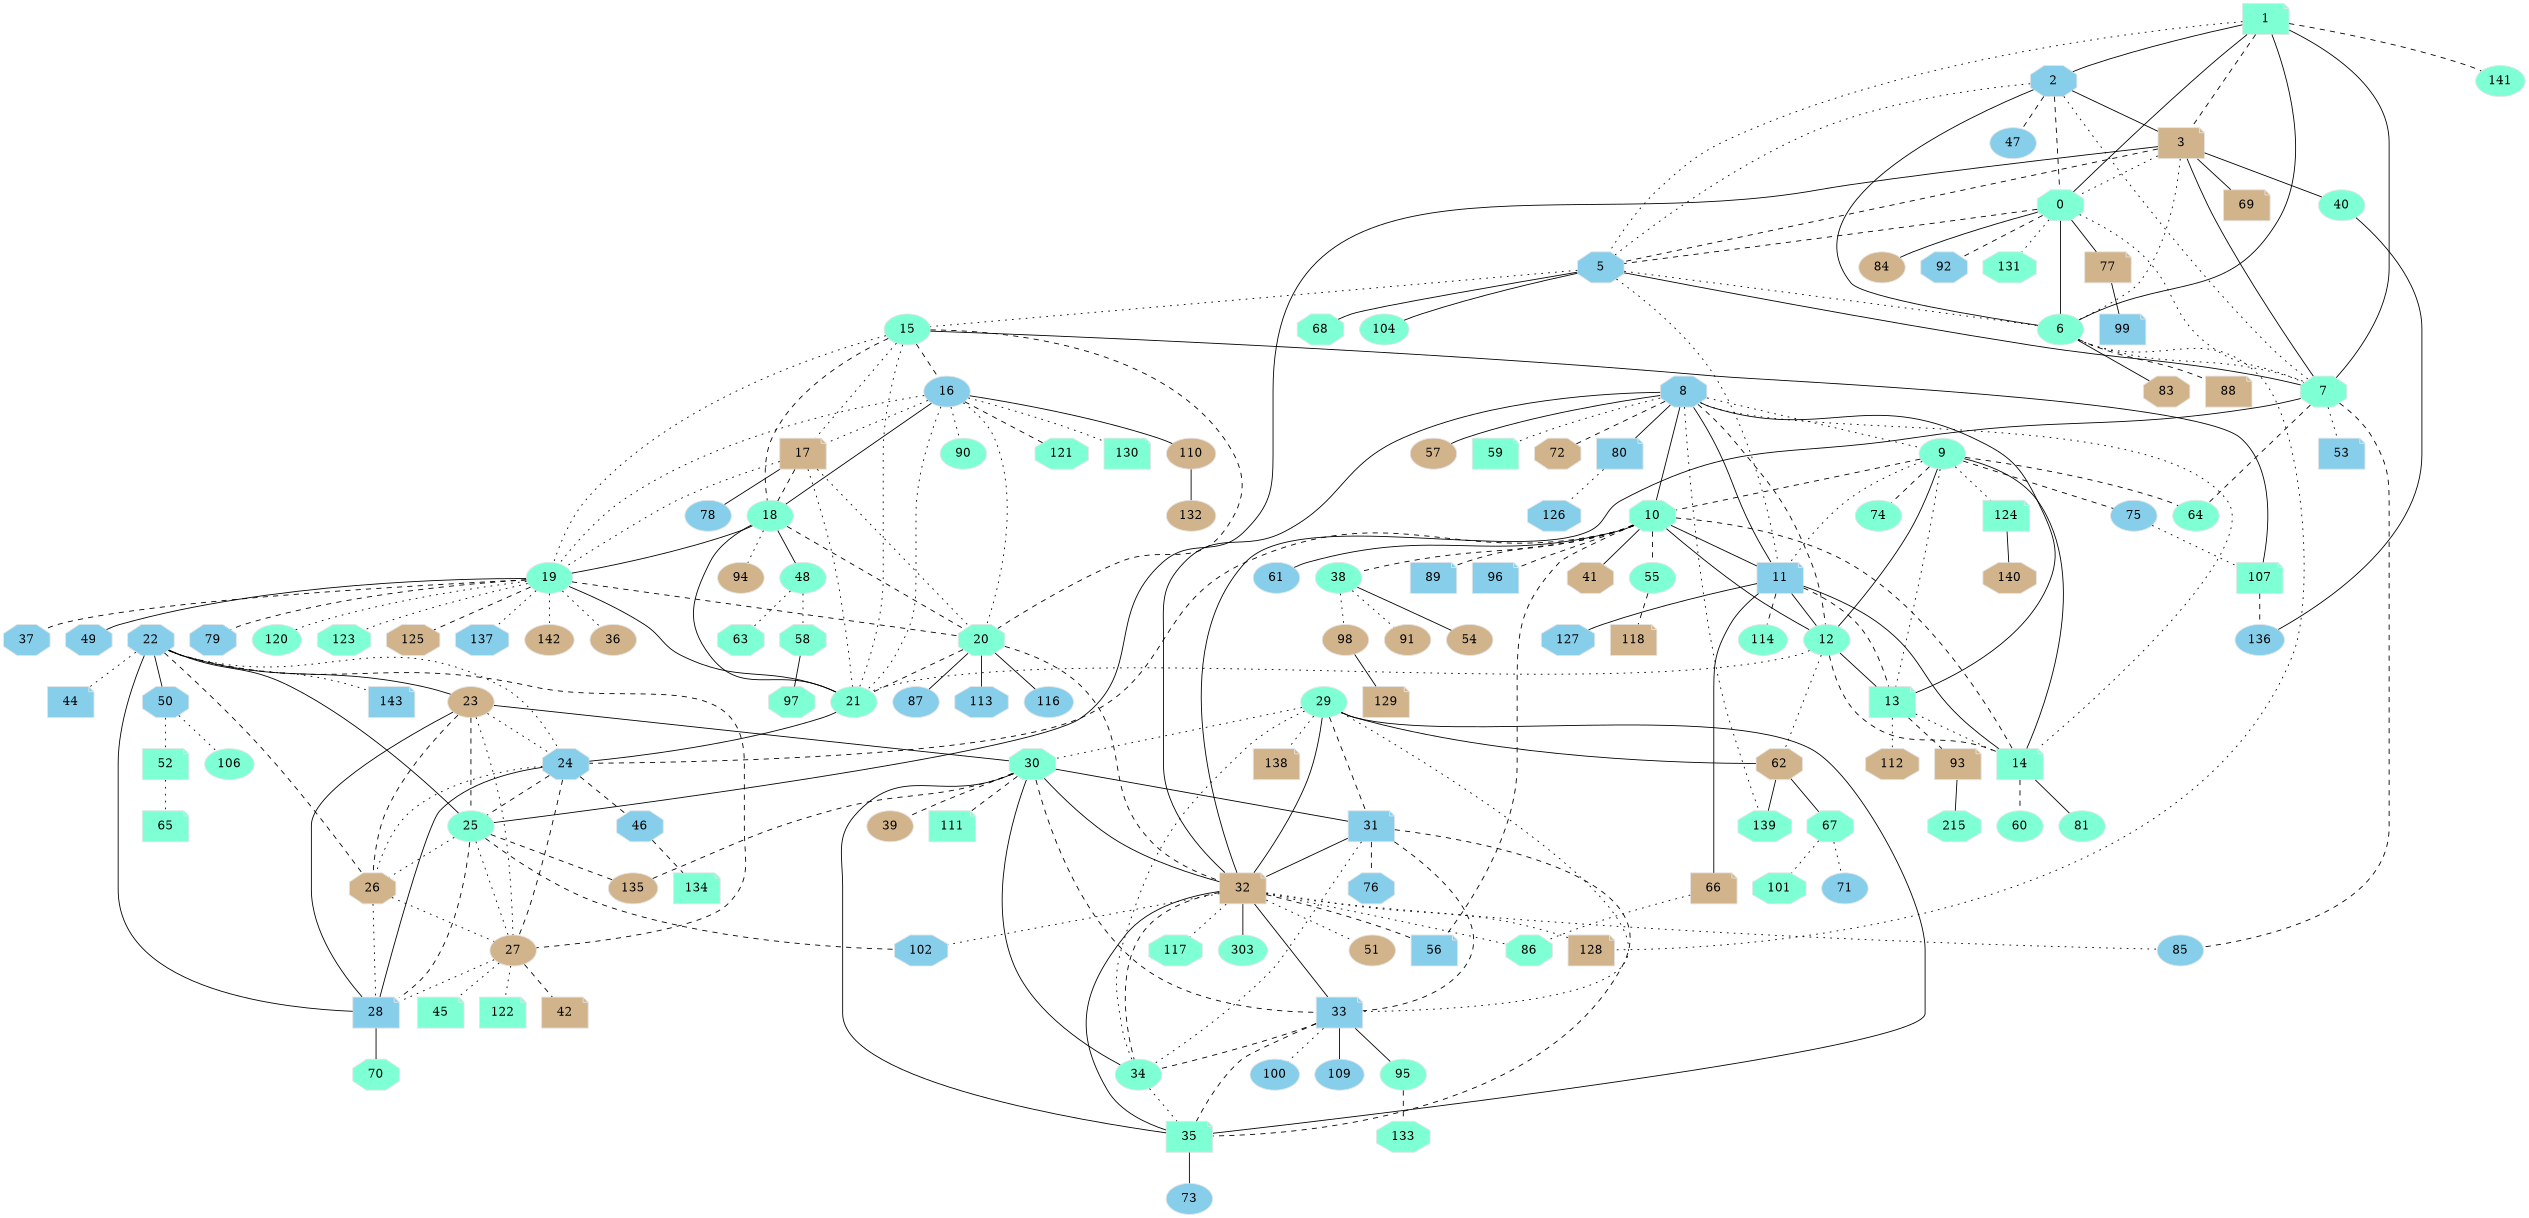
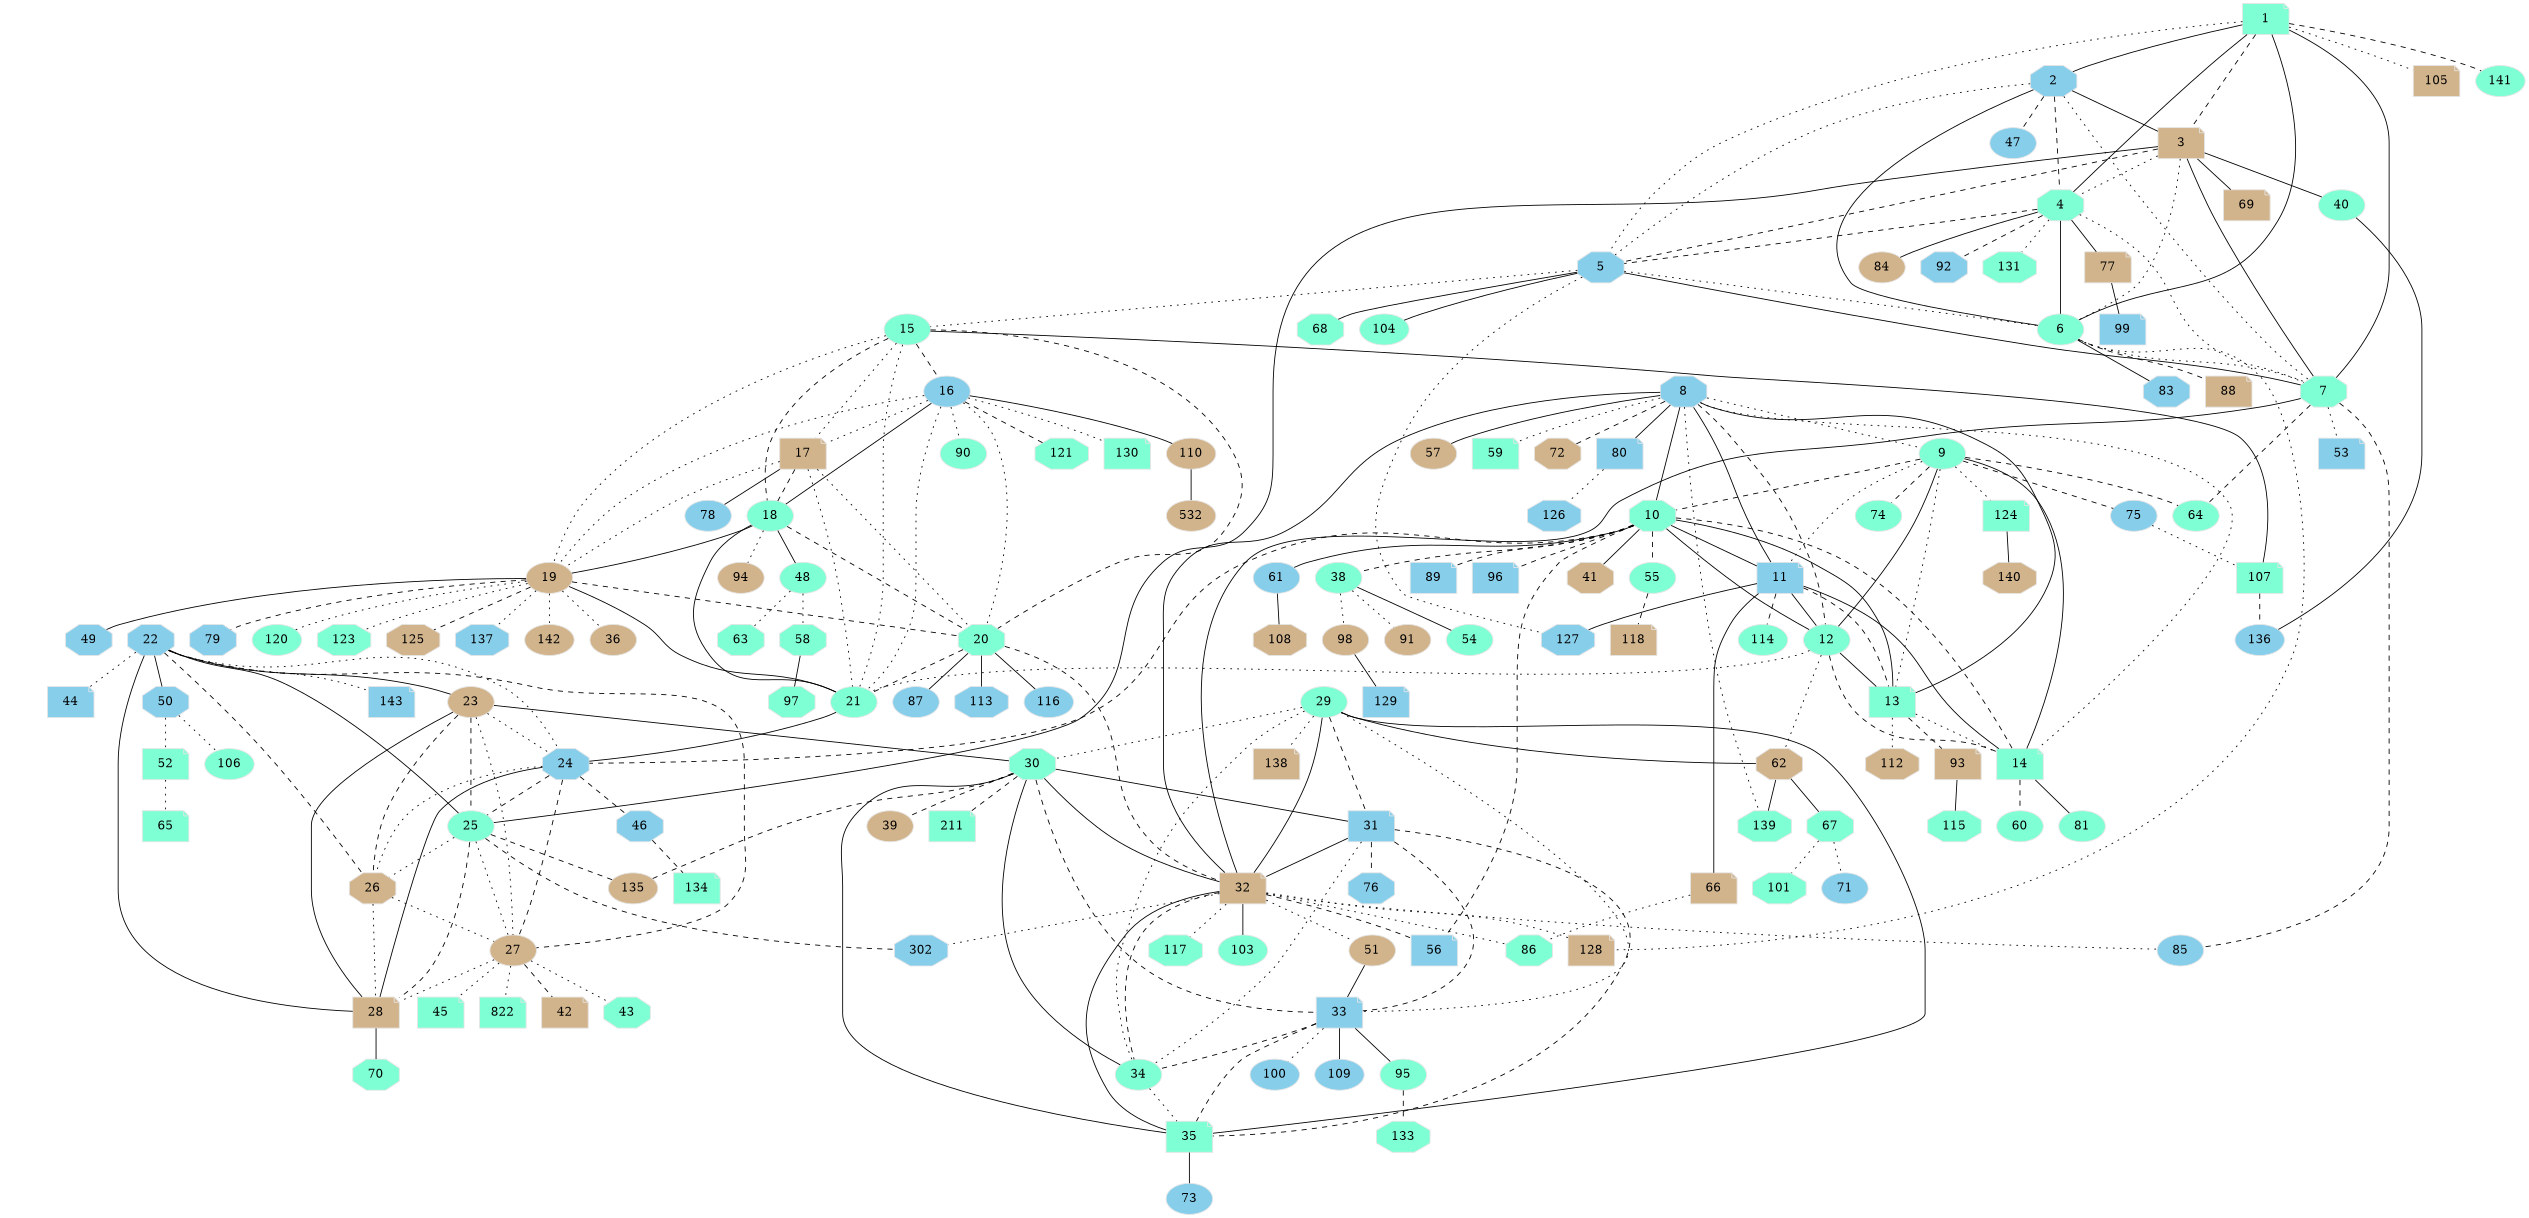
node "105": added
node "0": label "0" -> "4"
node "83": fillcolor tan -> skyblue
edge "5" -- "11": now "5" -- "127"
node "132": label "132" -> "532"
edge "10" -- "13": added
node "19": fillcolor aquamarine -> tan
node "37": removed
node "108": added
node "54": fillcolor tan -> aquamarine
node "129": fillcolor tan -> skyblue
node "111": label "111" -> "211"
node "215": label "215" -> "115"
node "102": label "102" -> "302"
node "303": label "303" -> "103"
edge "32" -- "33": now "51" -- "33"
node "28": fillcolor skyblue -> tan
node "122": label "122" -> "822"
node "43": added
